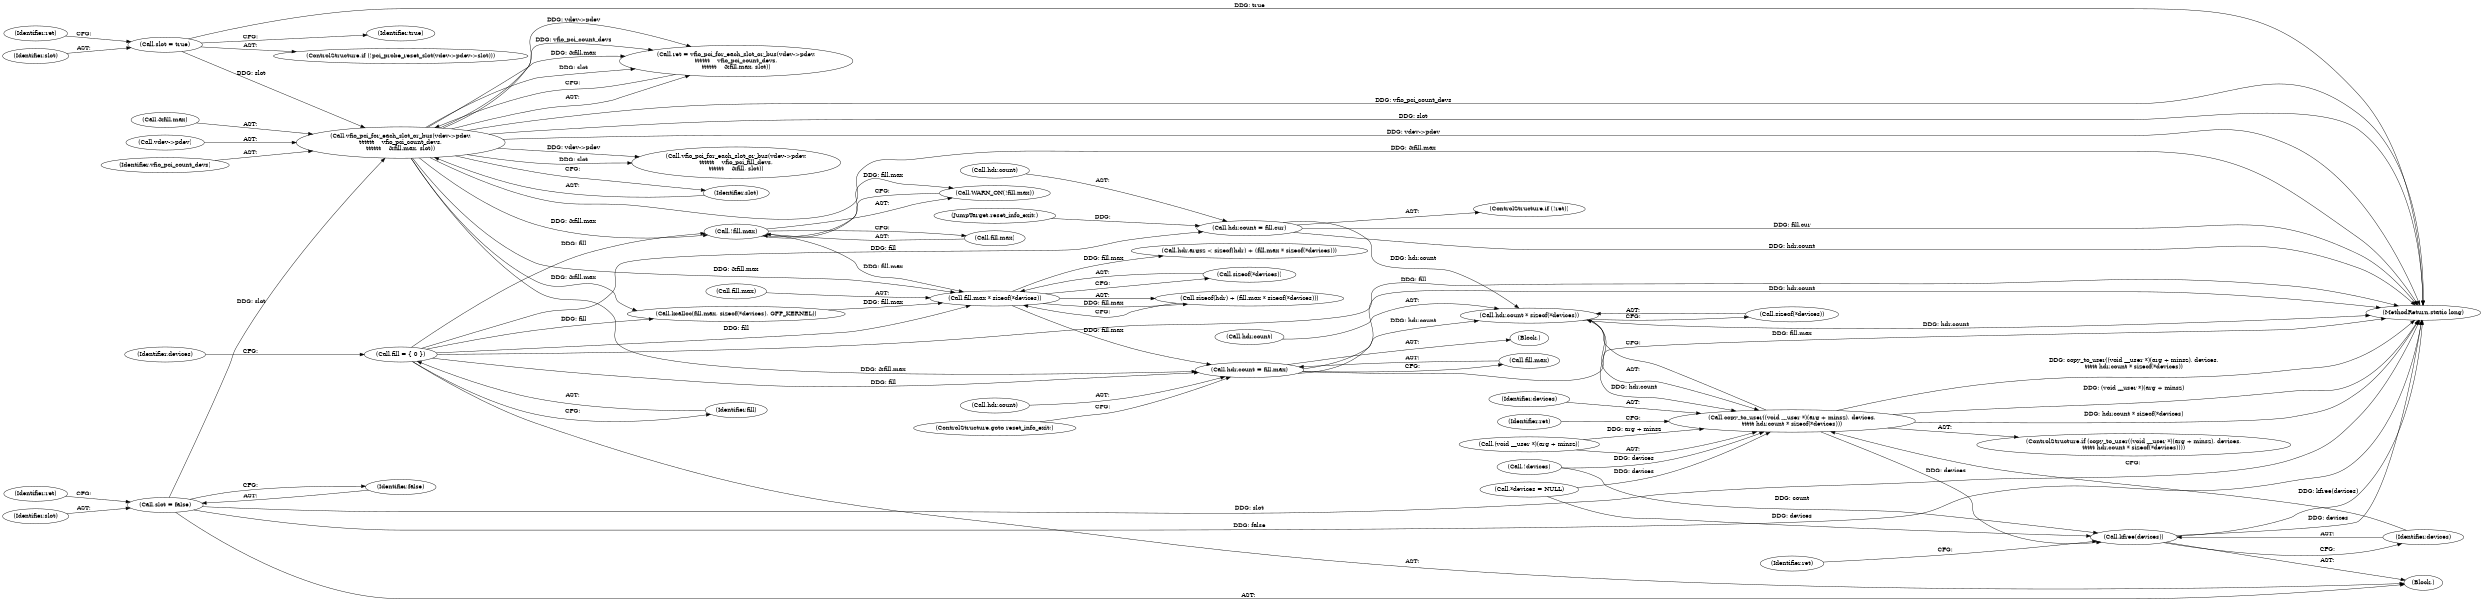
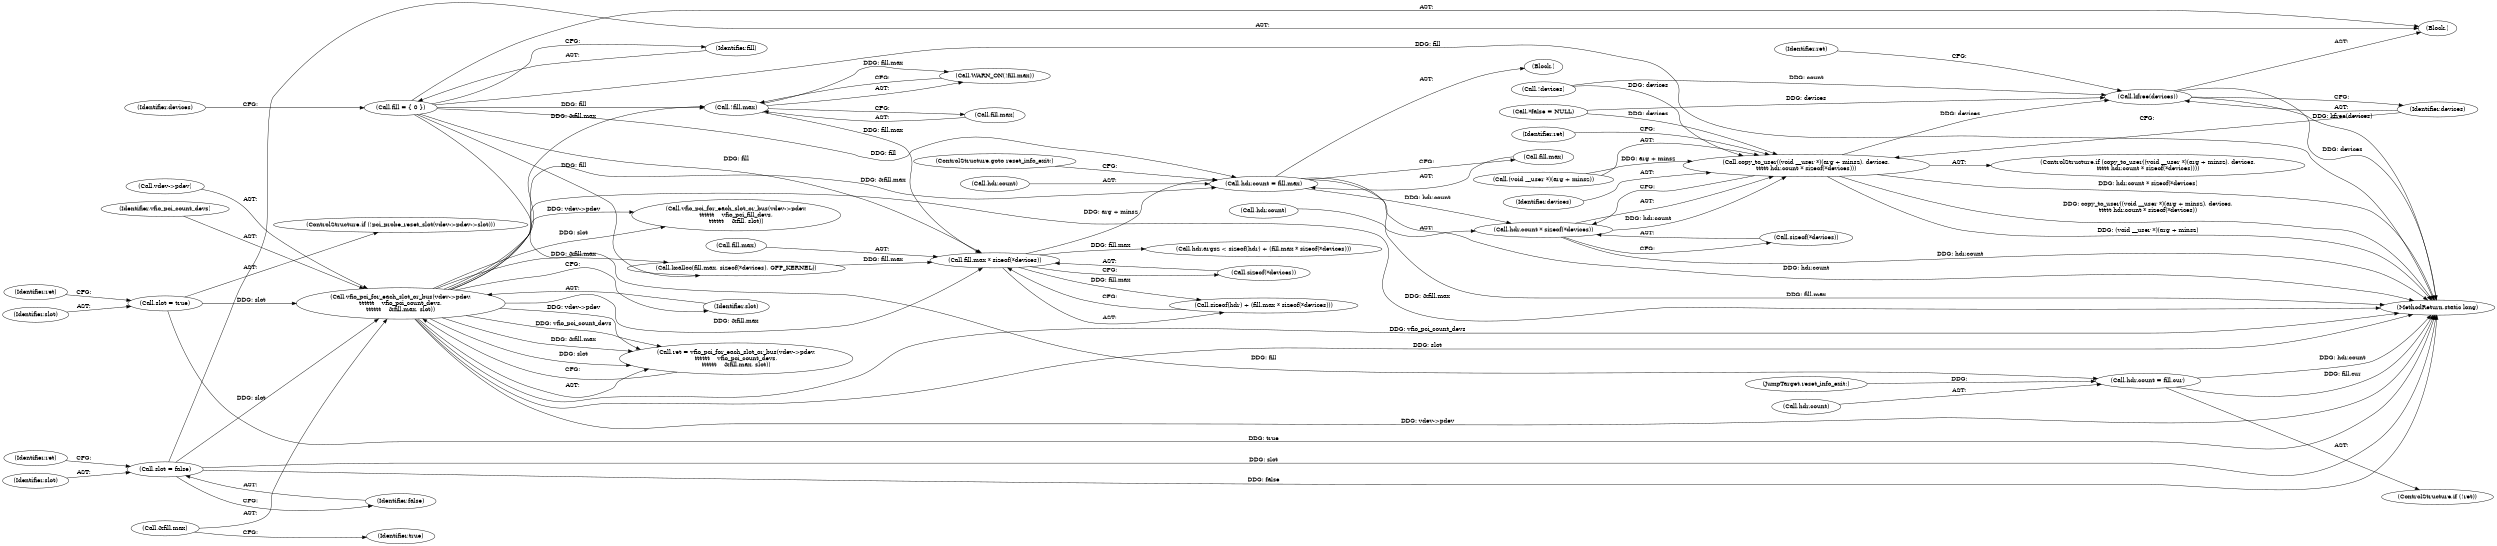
edge "(Call,slot = true)" -> "(Identifier,true)": now "(Call,&fill.max)" -> "(Identifier,true)"
edge "(Call,hdr.count = fill.cur)" -> "(Call,hdr.count * sizeof(*devices))": removed, label "DDG: hdr.count"
edge "(Call,fill.max * sizeof(*devices))" -> "(Call,hdr.count = fill.max)": label "DDG: fill.max" -> "DDG: arg + minsz"
node "(Call,*devices = NULL)": label "(Call,*devices = NULL)" -> "(Call,*false = NULL)"
